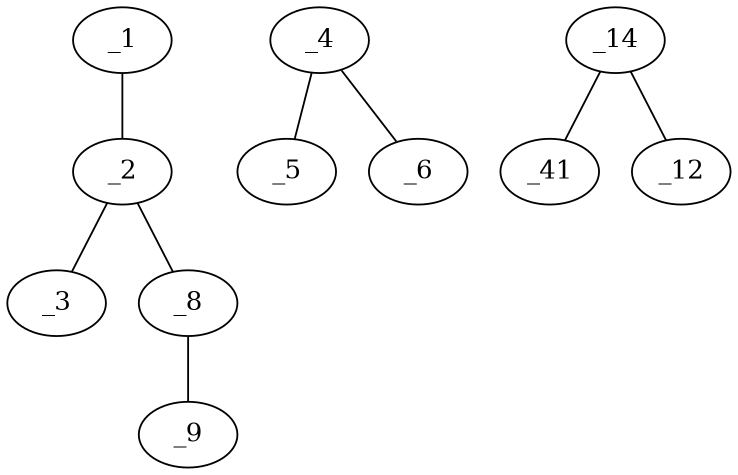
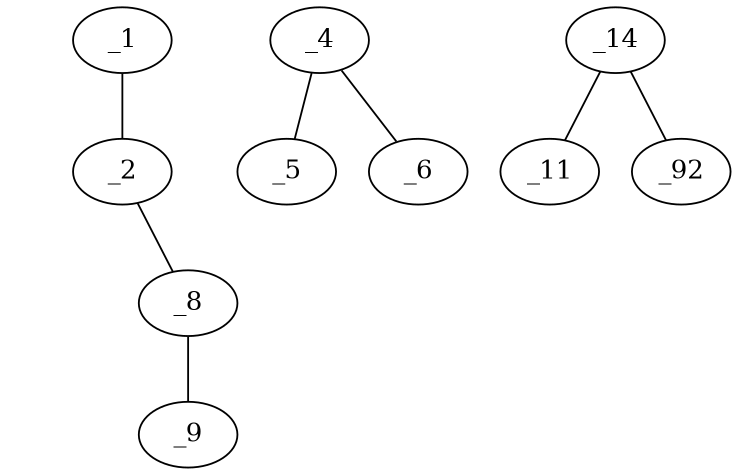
node "_41": label "_41" -> "_11"
node "_12": label "_12" -> "_92"
node "_3": removed
